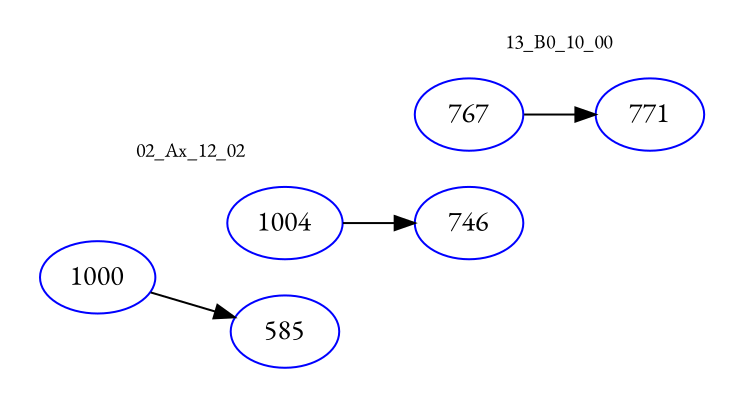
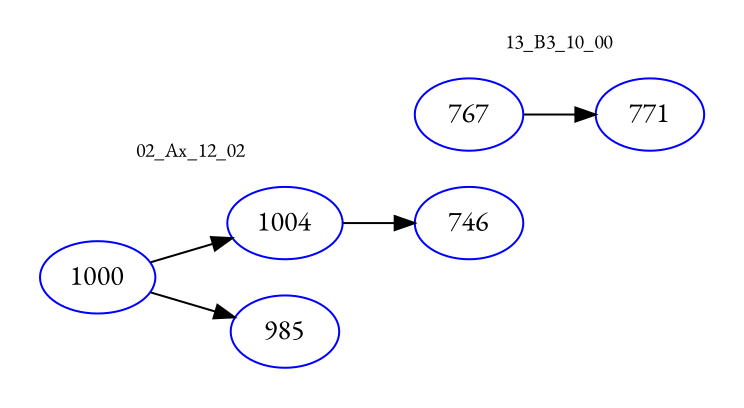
cluster "13_B0_10_00": label "13_B0_10_00" -> "13_B3_10_00"
edge "1000" -> "1004": added
node "585": label "585" -> "985"
